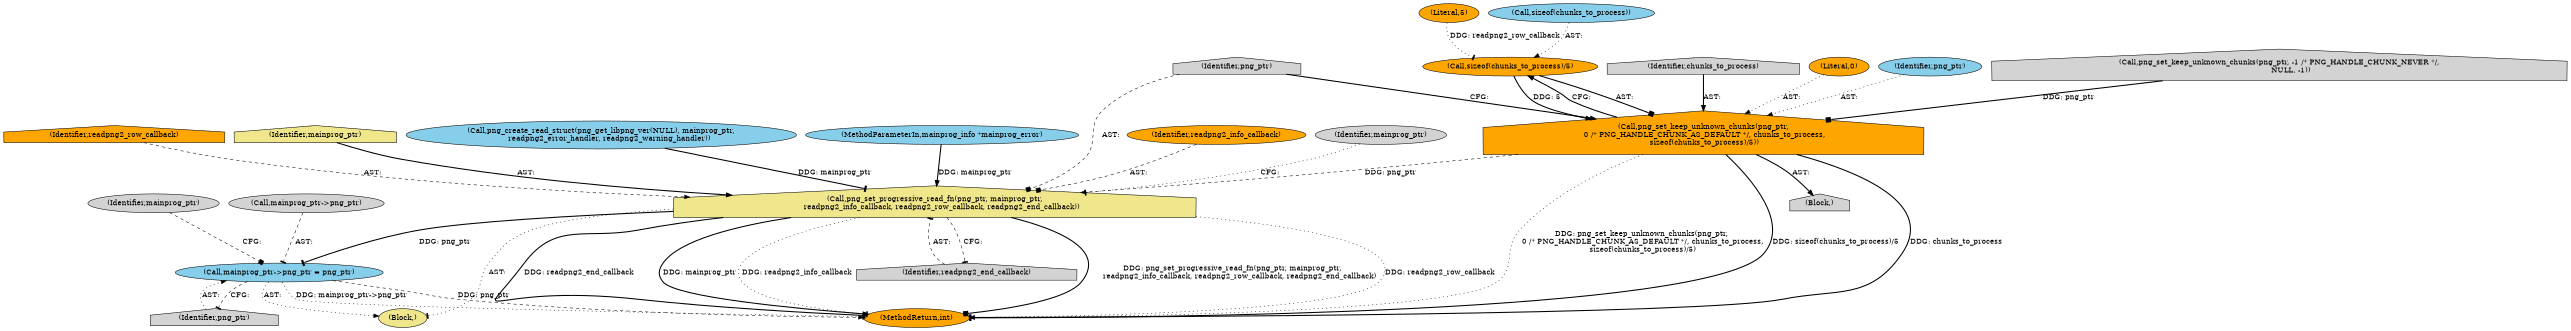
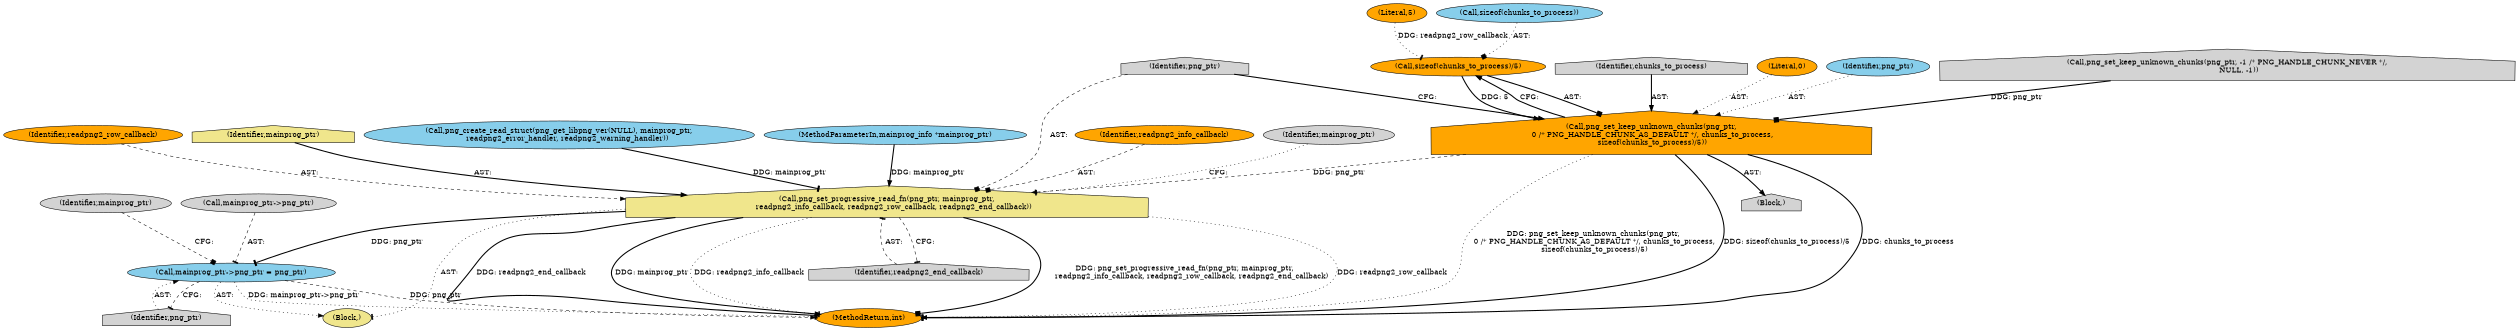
edge "(Call,sizeof(chunks_to_process))" -> "(Call,sizeof(chunks_to_process)/5)": arrowhead normal -> box
node "(Identifier,readpng2_row_callback)": shape house -> ellipse
node "(MethodParameterIn,mainprog_info *mainprog_error)": label "(MethodParameterIn,mainprog_info *mainprog_error)" -> "(MethodParameterIn,mainprog_info *mainprog_ptr)"
